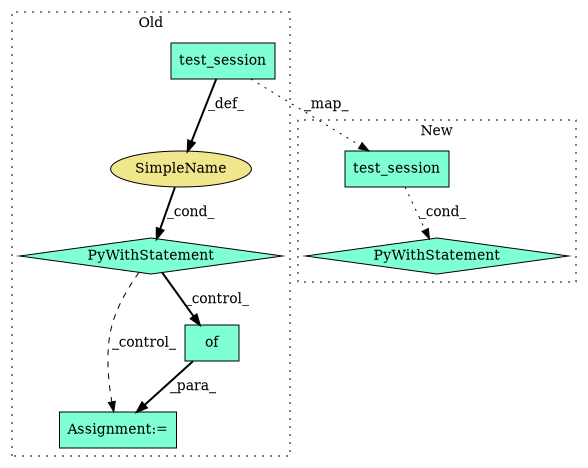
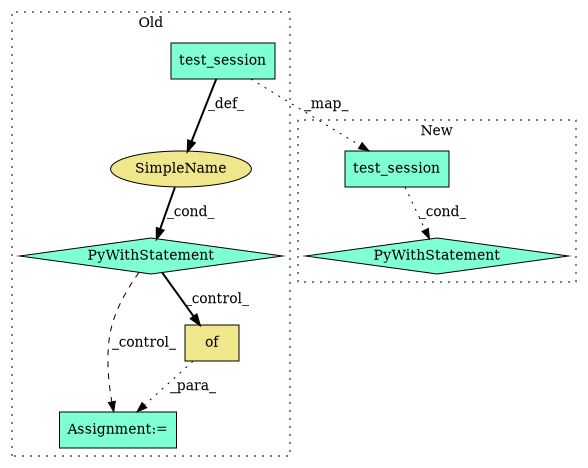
node "of": fillcolor aquamarine -> khaki
edge "of" -> "Assignment:=": style bold -> dotted
